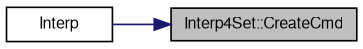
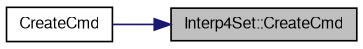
node "Interp": label "Interp" -> "CreateCmd"
